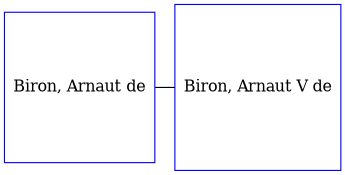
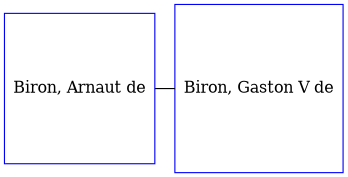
node "Biron, Arnaut V de": label "Biron, Arnaut V de" -> "Biron, Gaston V de"
